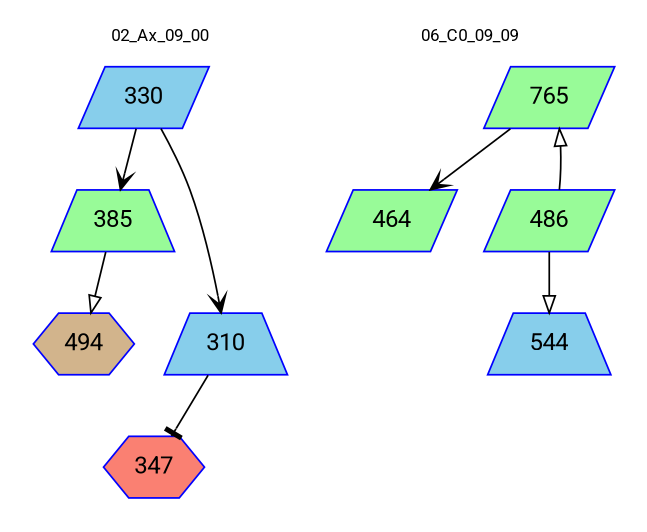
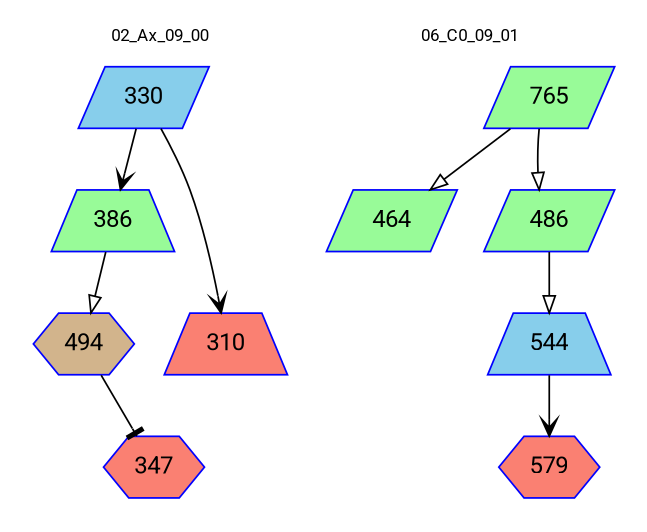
cluster "06_C0_09_09": label "06_C0_09_09" -> "06_C0_09_01"
edge "765" -> "464": arrowhead vee -> onormal
edge "486" -> "765": reversed
node "385": label "385" -> "386"
node "310": fillcolor skyblue -> salmon
edge "310" -> "347": now "494" -> "347"
node "579": added
